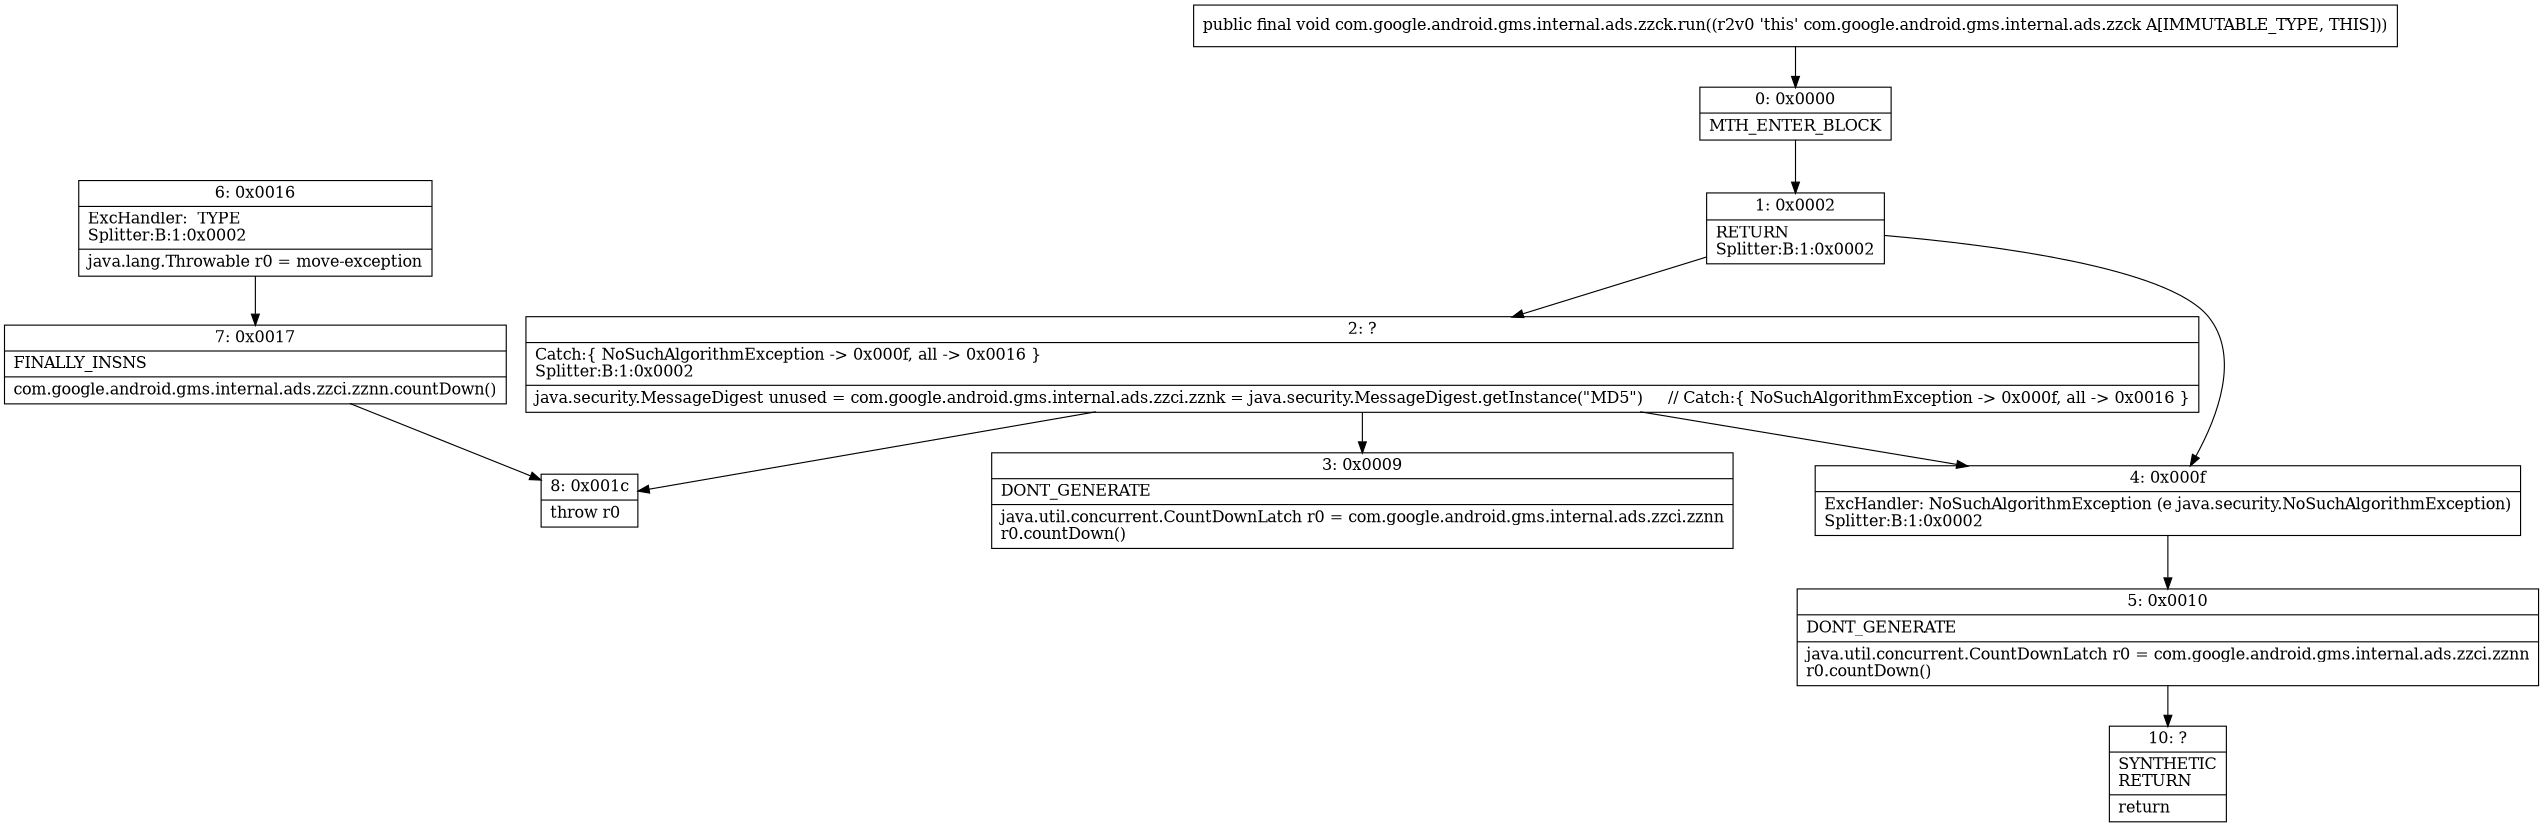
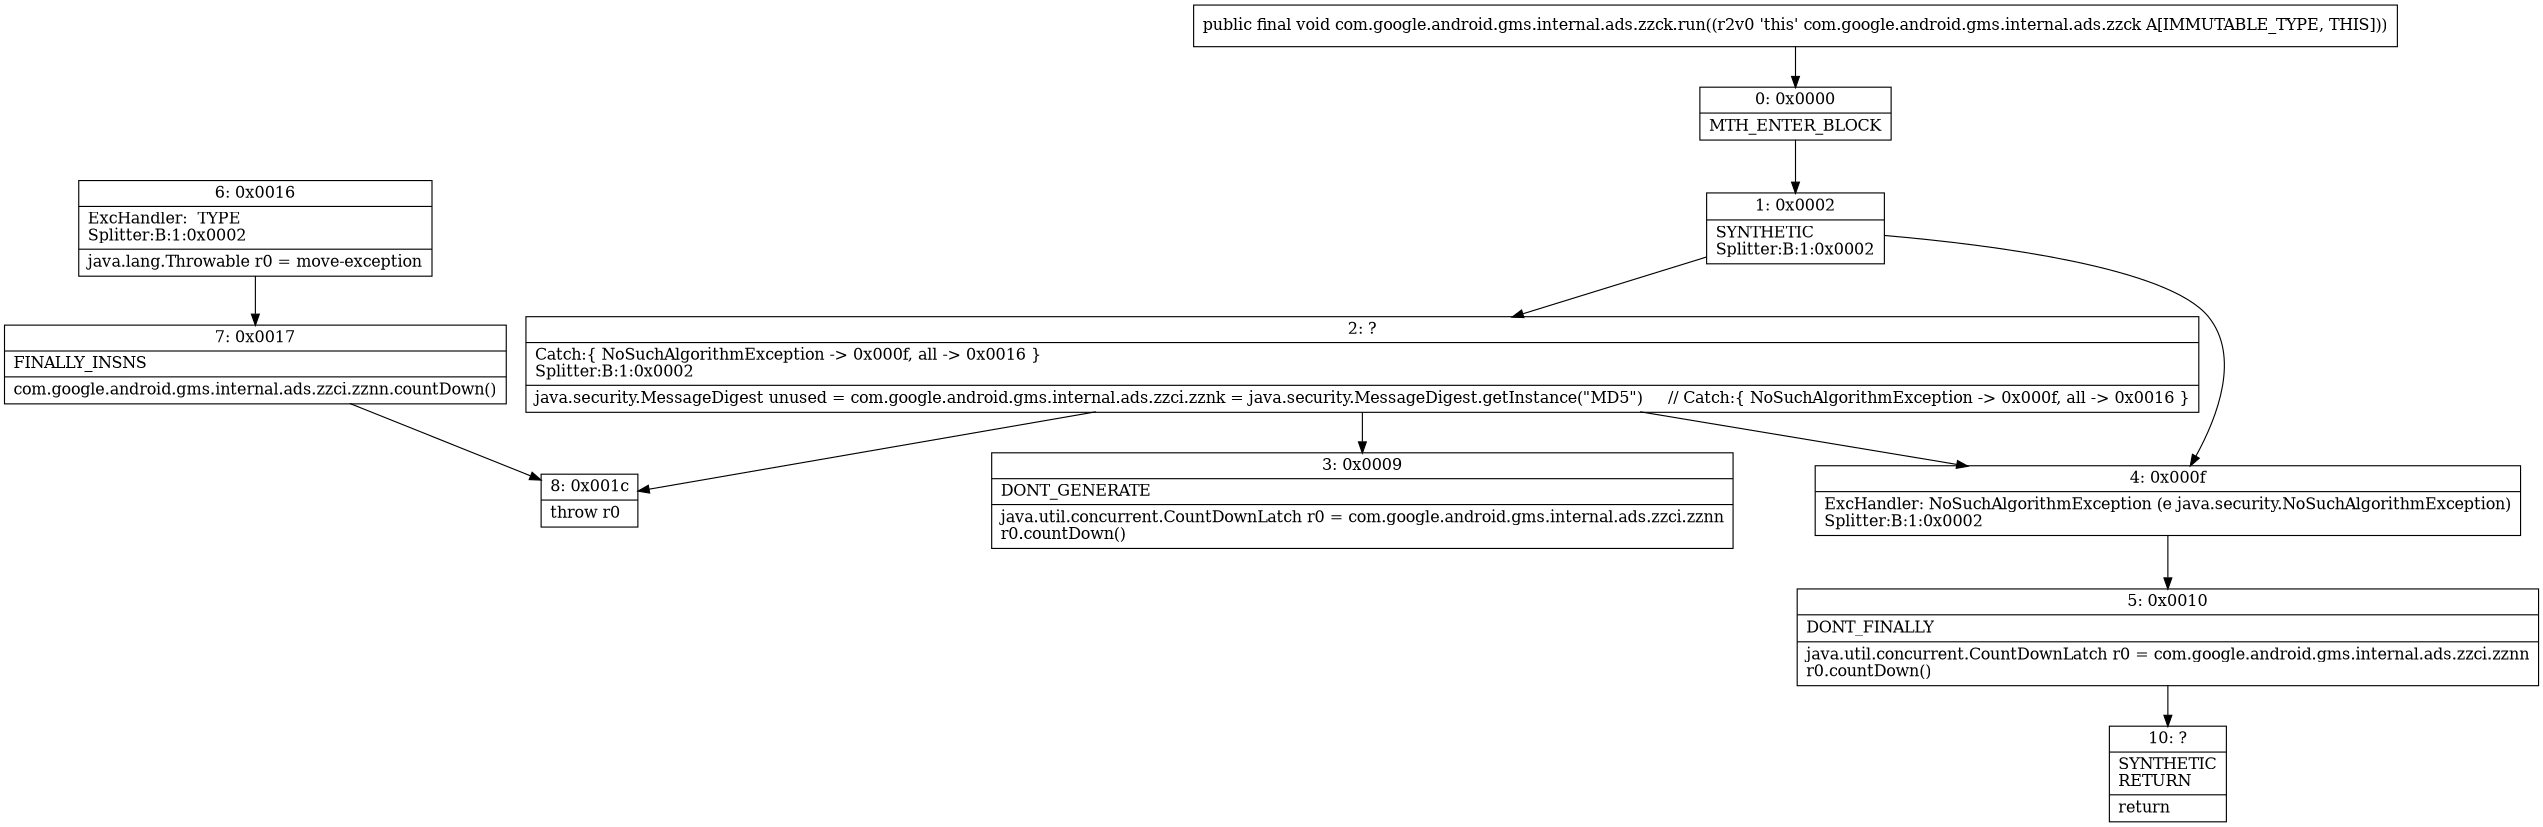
node "1: 0x0002": text "RETURN" -> "SYNTHETIC"
node "5: 0x0010": text "DONT_GENERATE" -> "DONT_FINALLY"
